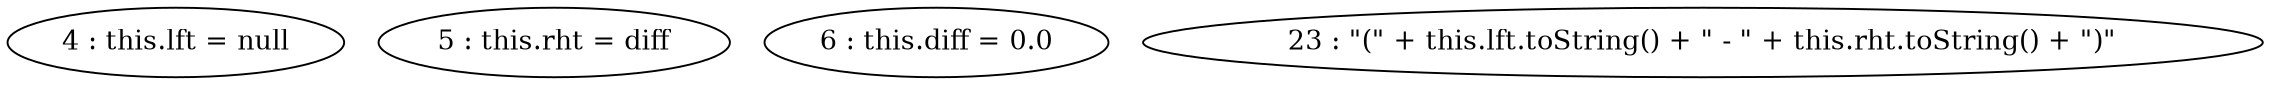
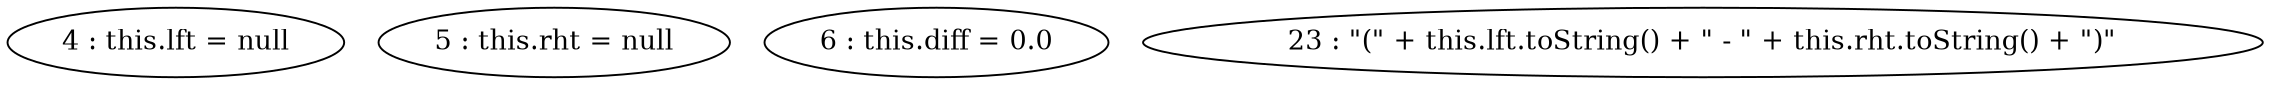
node "5 : this.rht = diff": label "5 : this.rht = diff" -> "5 : this.rht = null"
